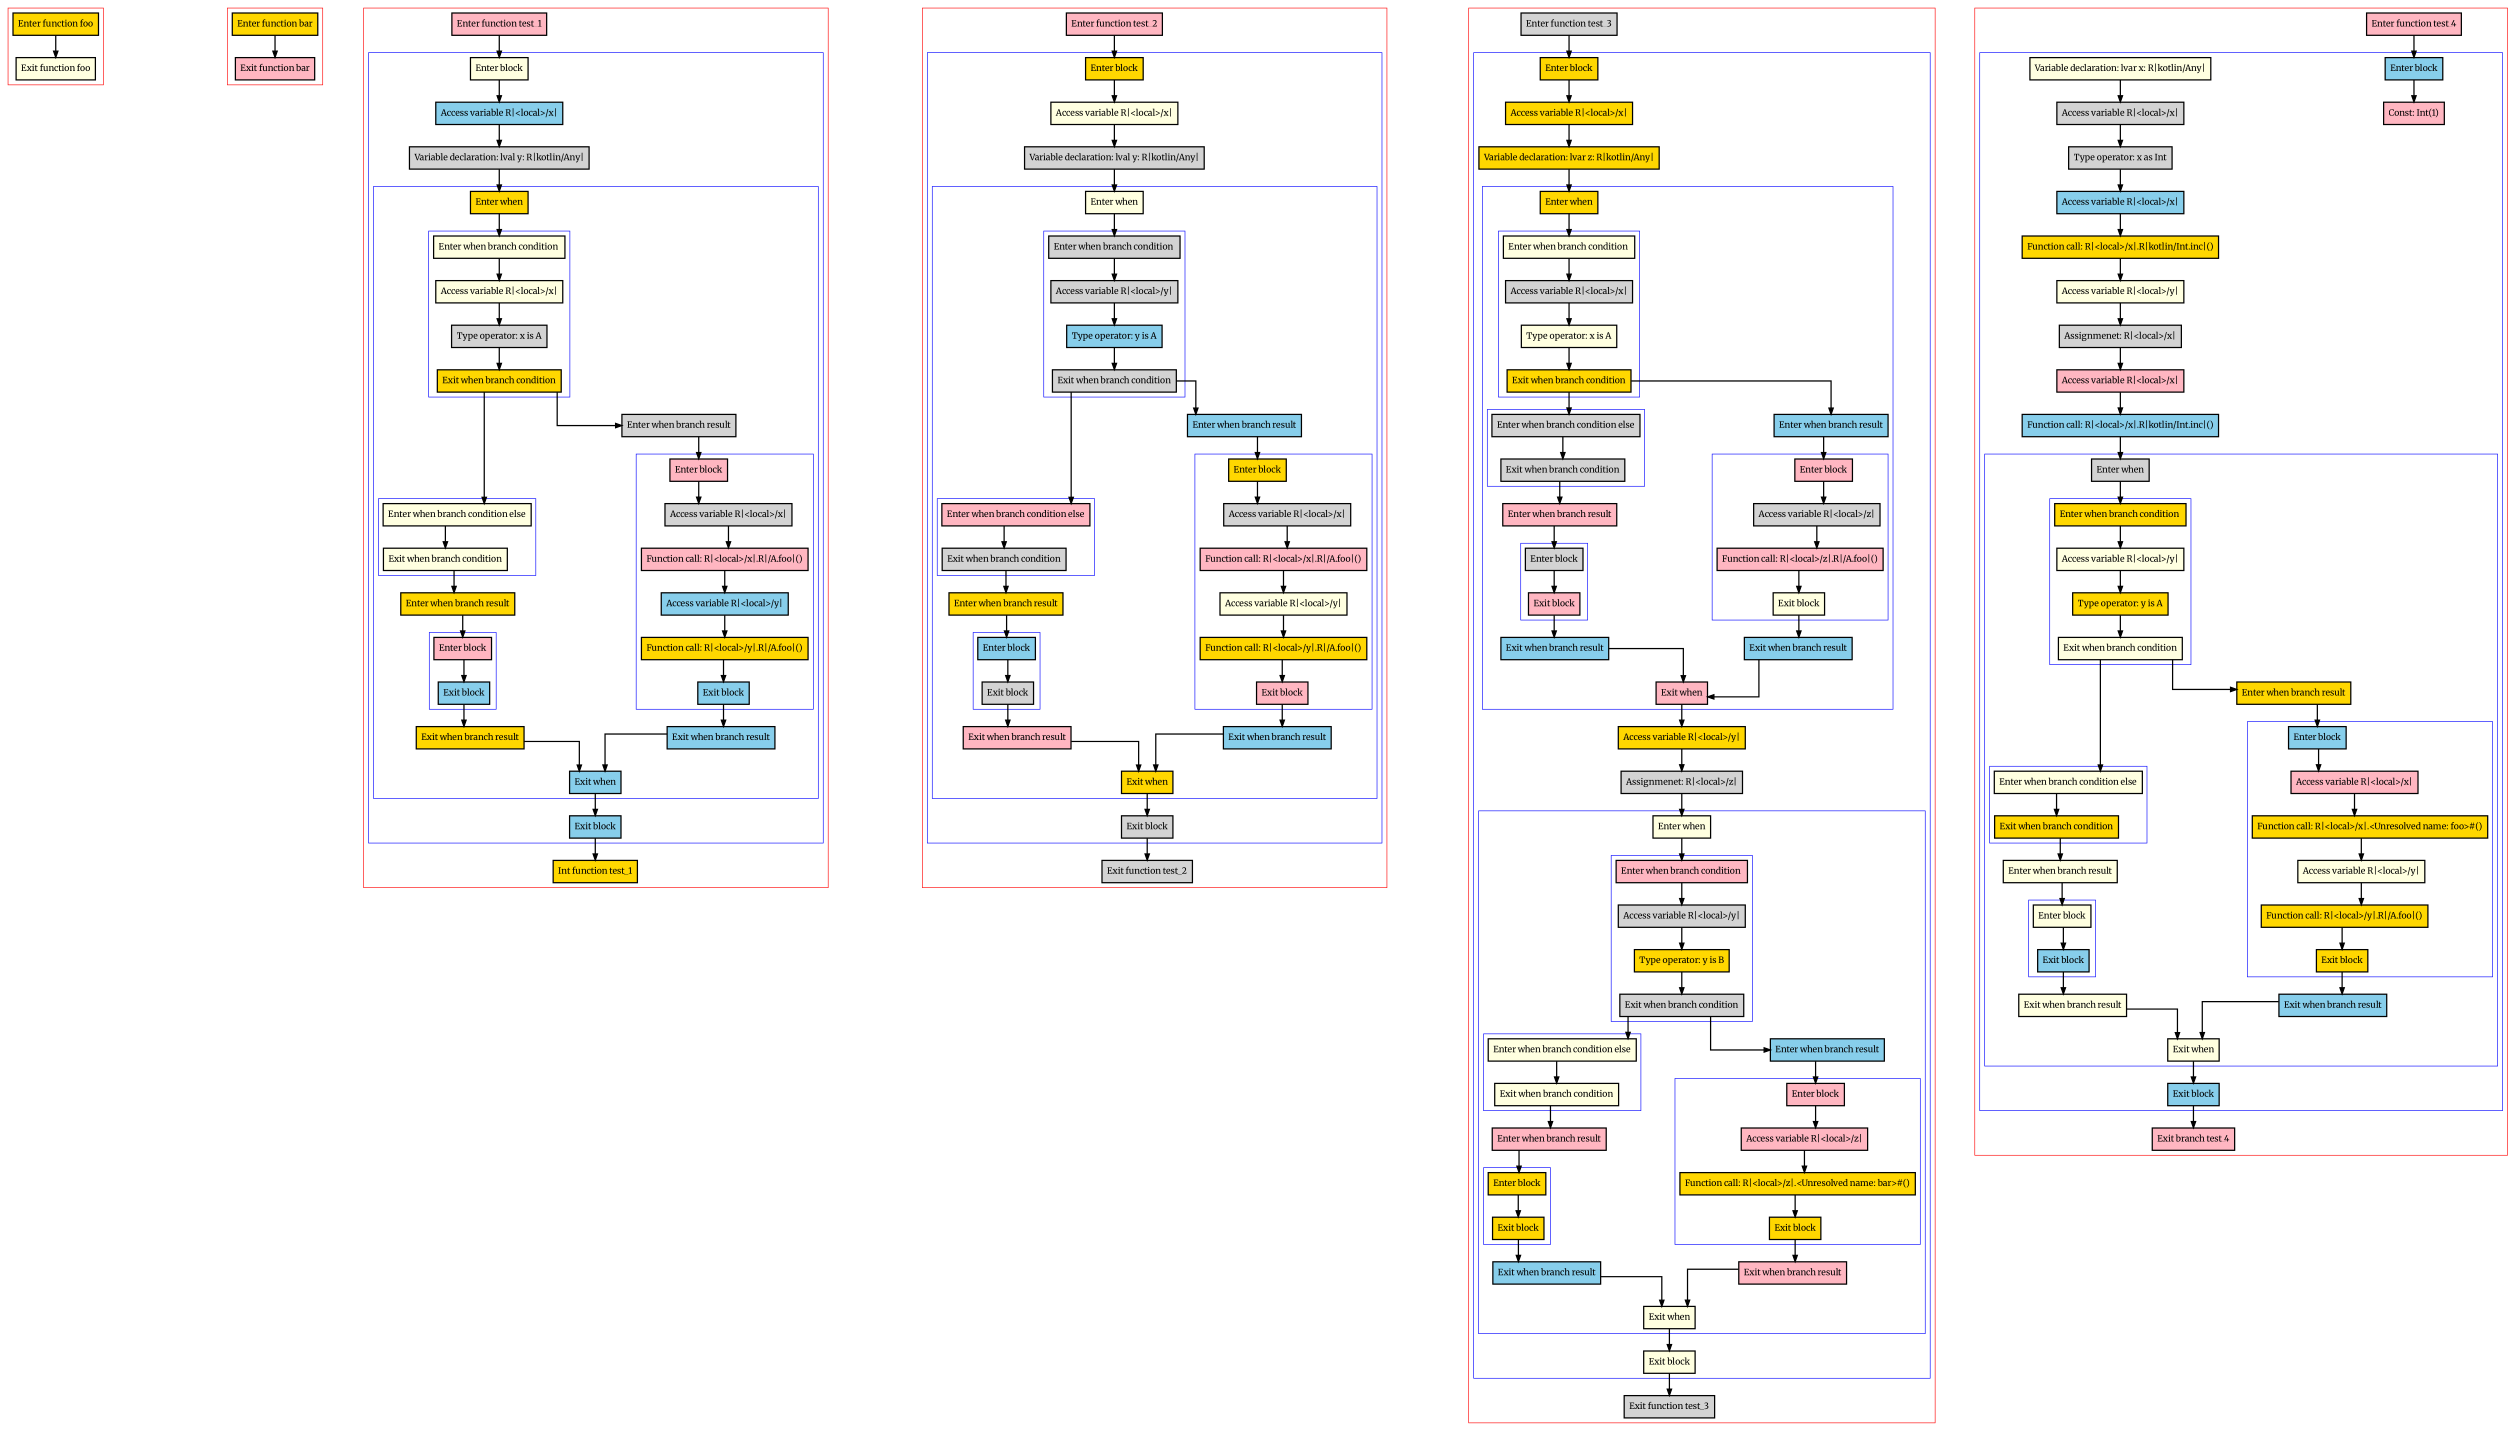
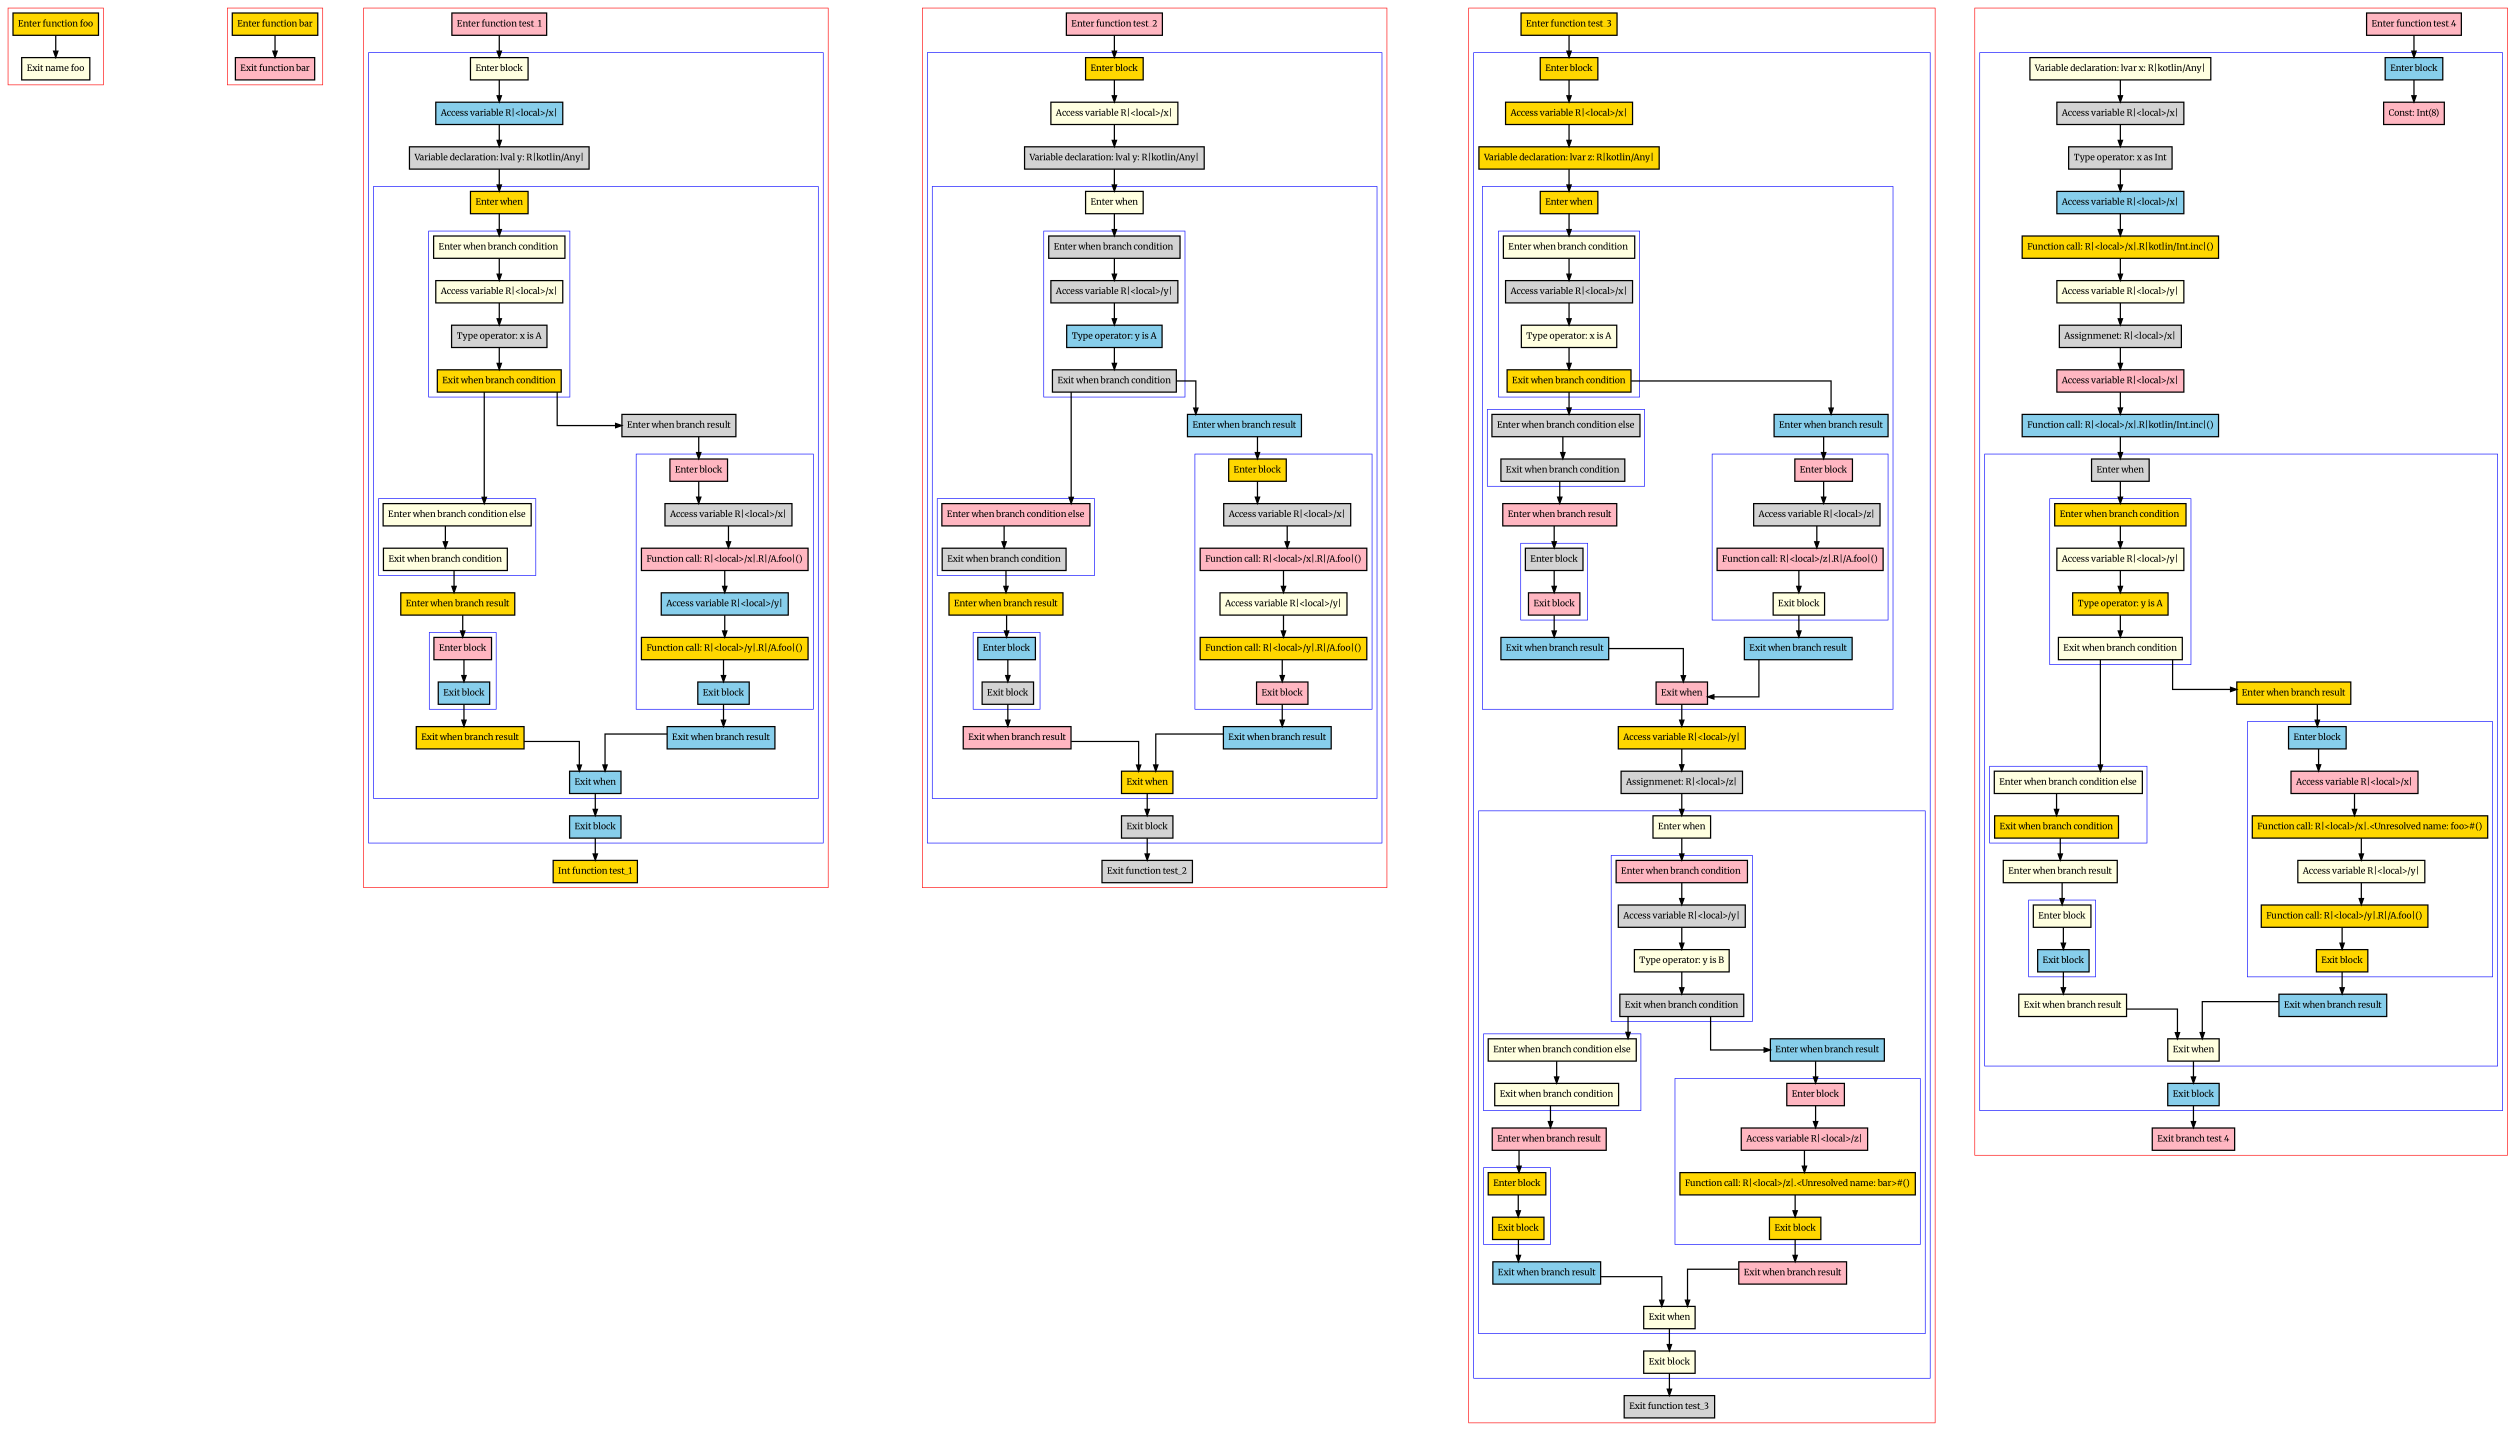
node "Enter function test_3": fillcolor lightgrey -> gold
node "Exit function foo": label "Exit function foo" -> "Exit name foo"
node "Const: Int(1)": label "Const: Int(1)" -> "Const: Int(8)"
node "Type operator: y is B": fillcolor gold -> lightyellow
